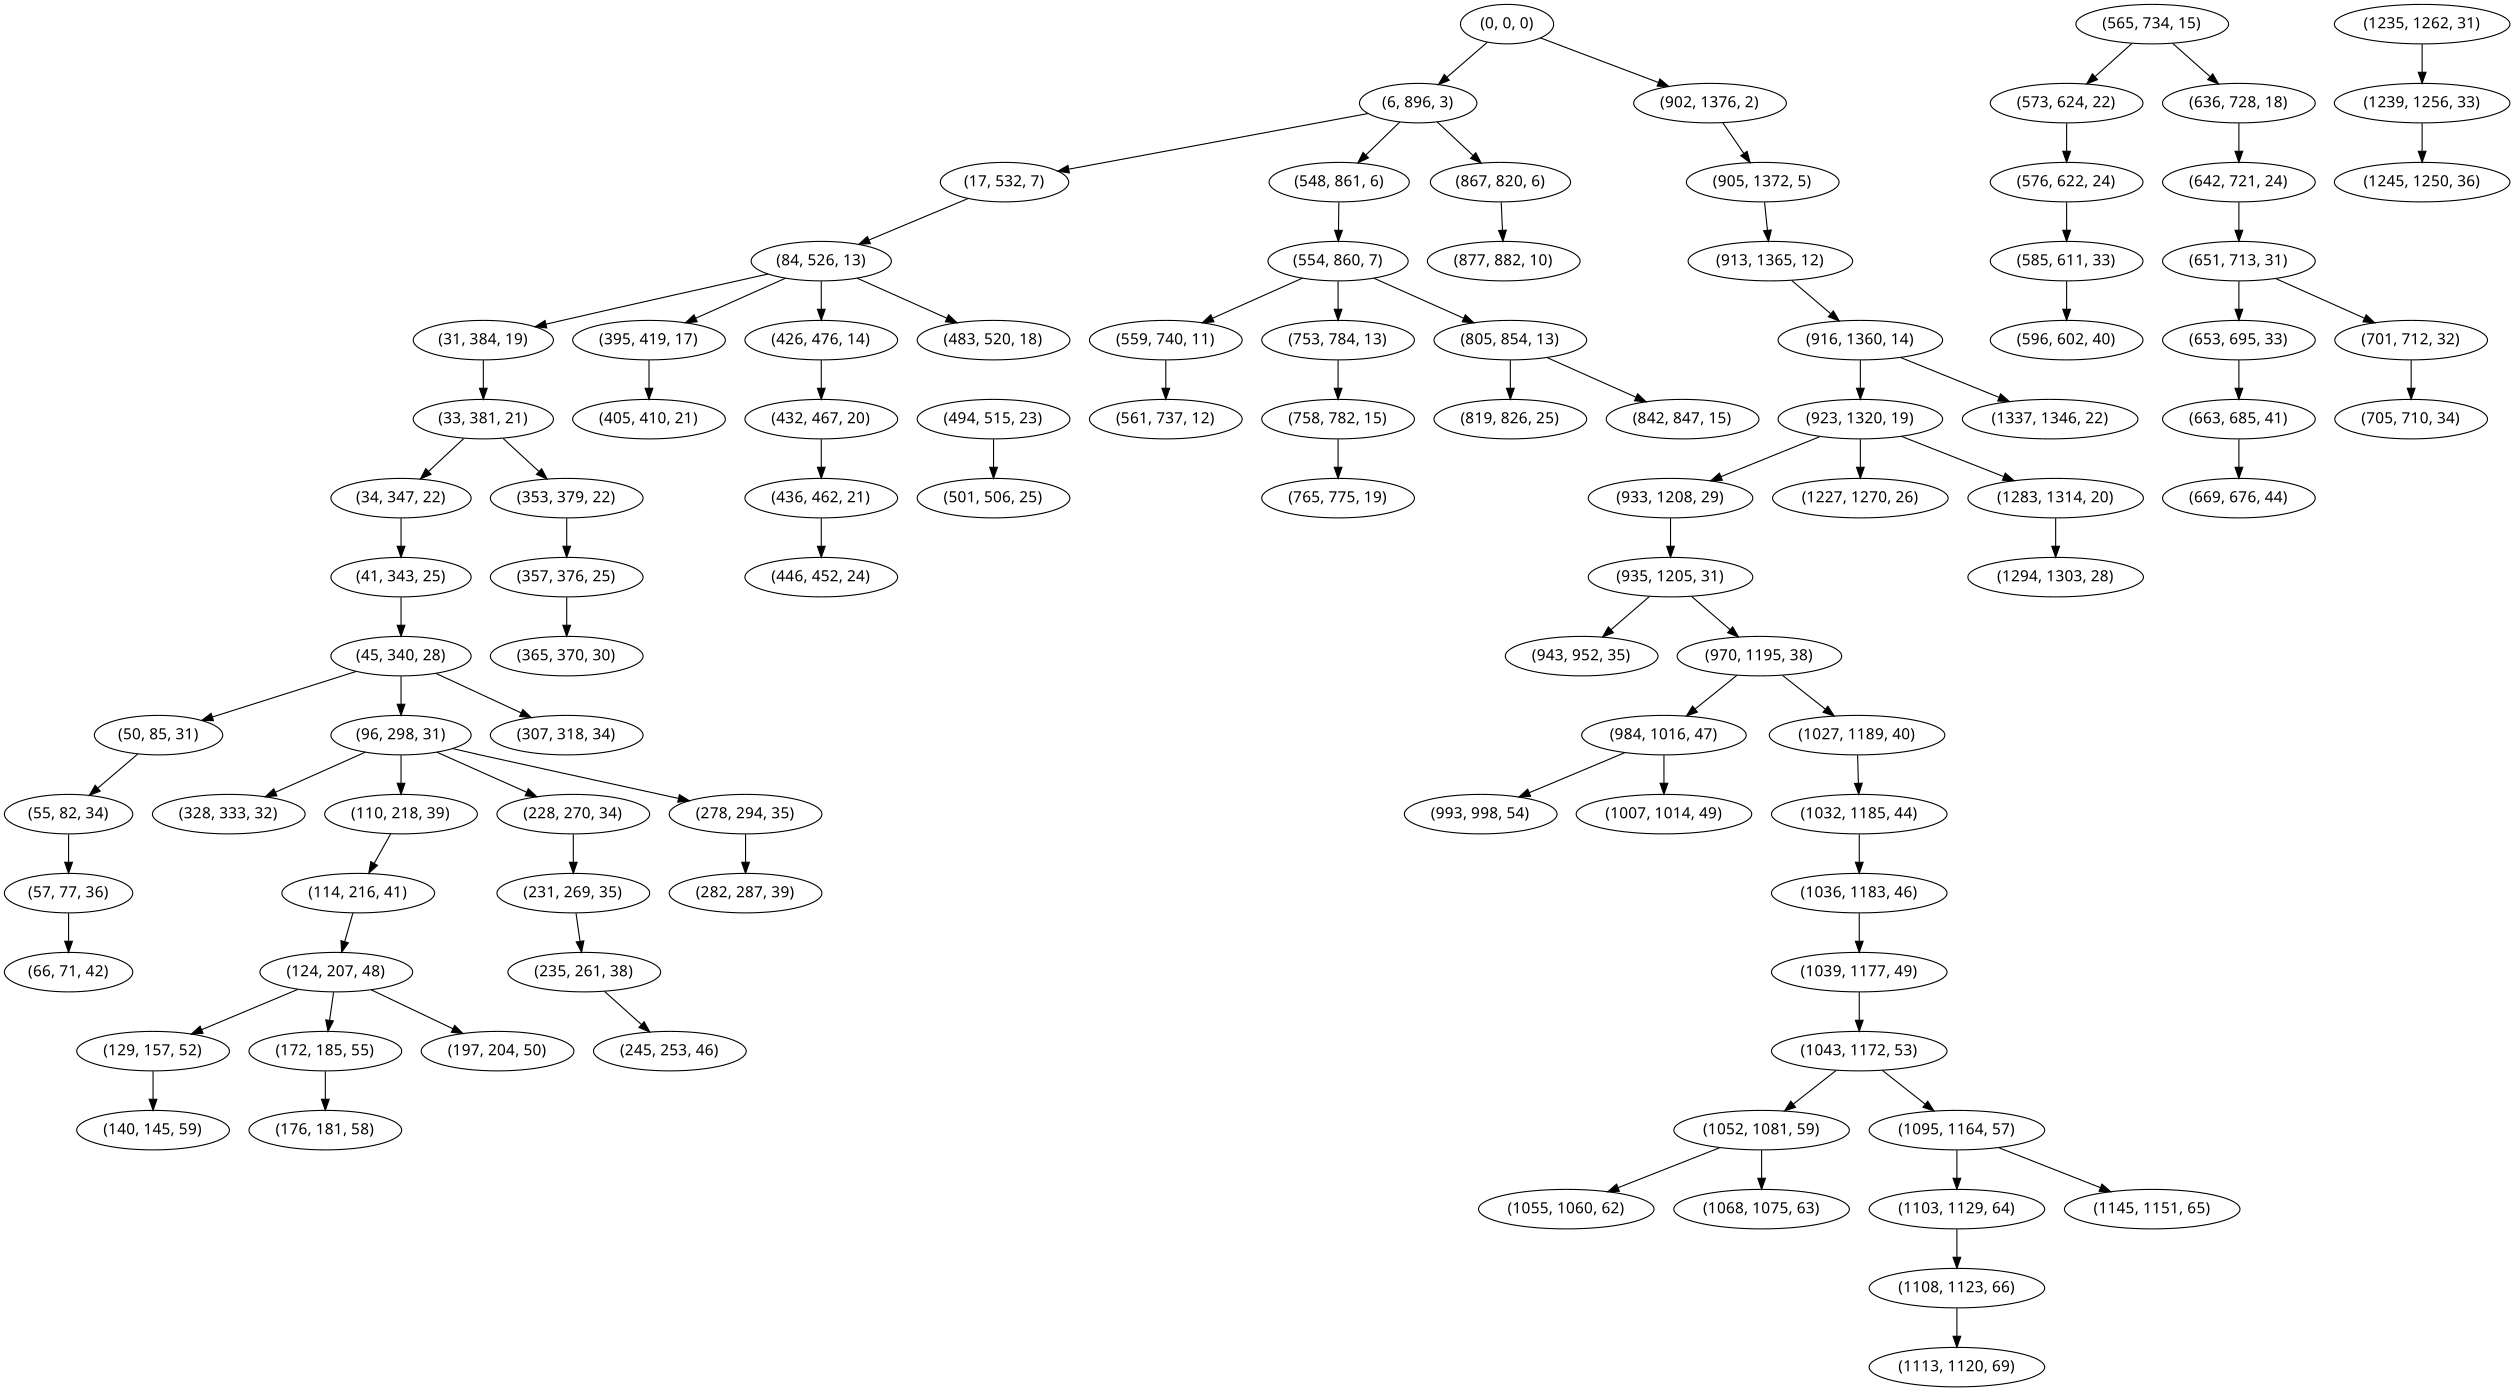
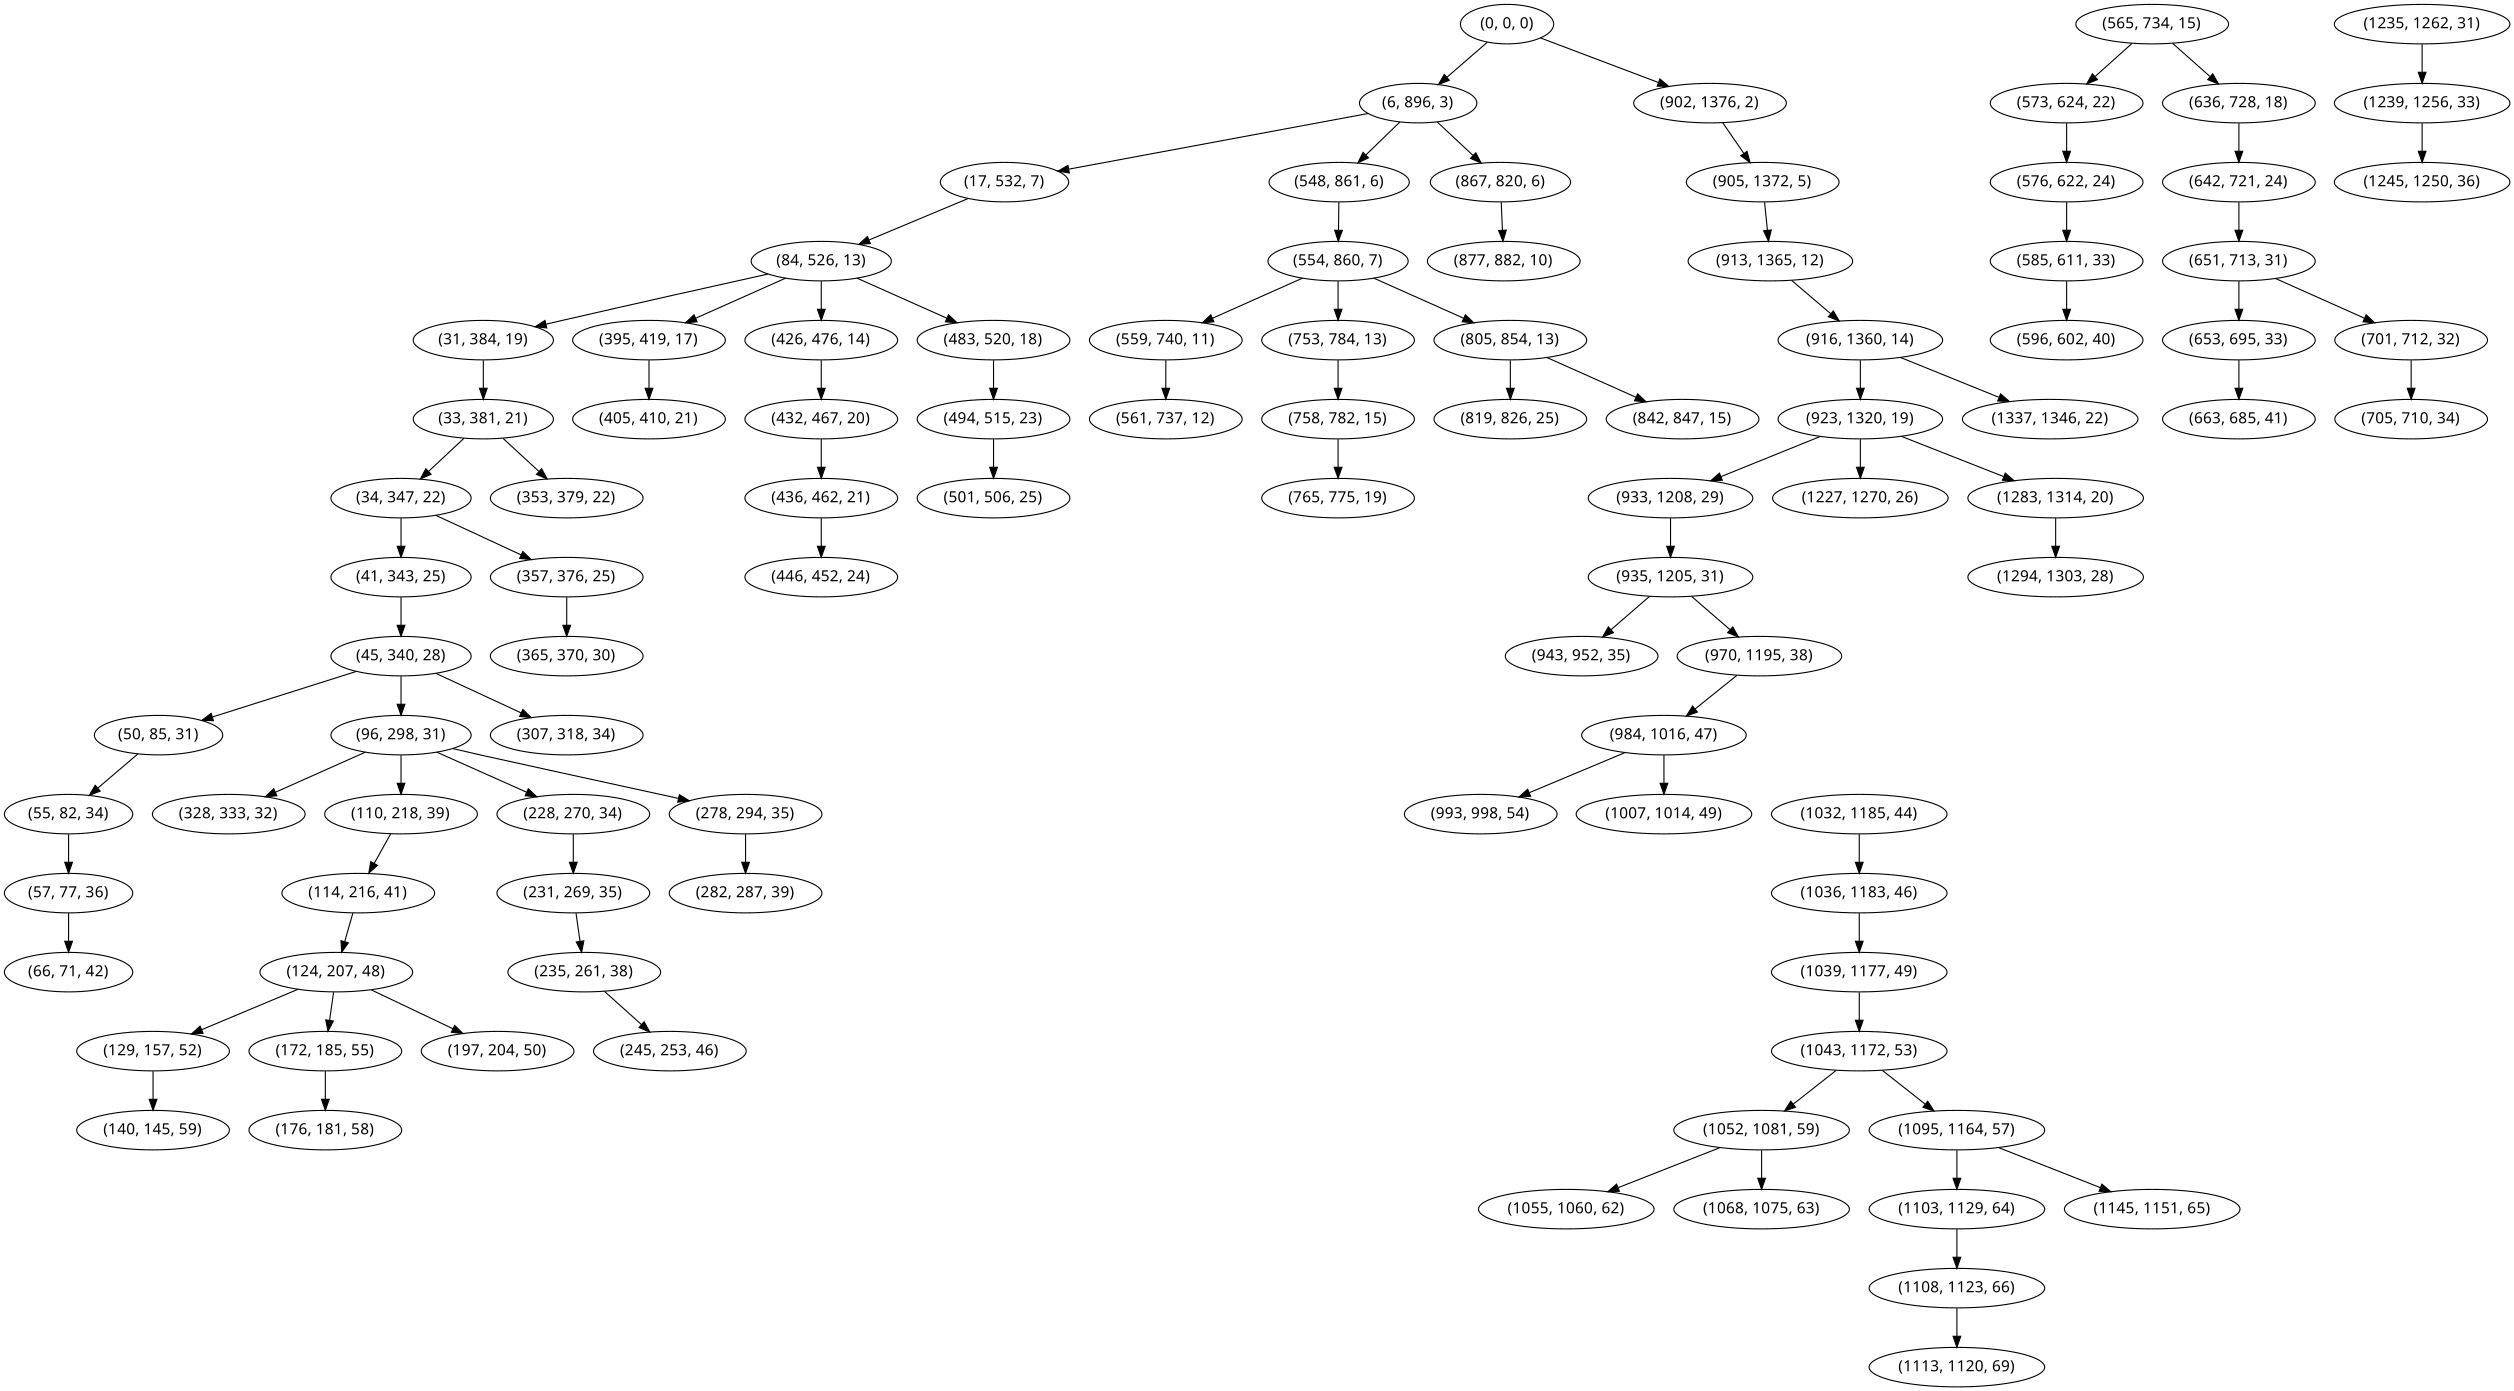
edge "(483, 520, 18)" -> "(494, 515, 23)": added
node "(669, 676, 44)": removed
edge "(353, 379, 22)" -> "(357, 376, 25)": now "(34, 347, 22)" -> "(357, 376, 25)"
node "(1027, 1189, 40)": removed
